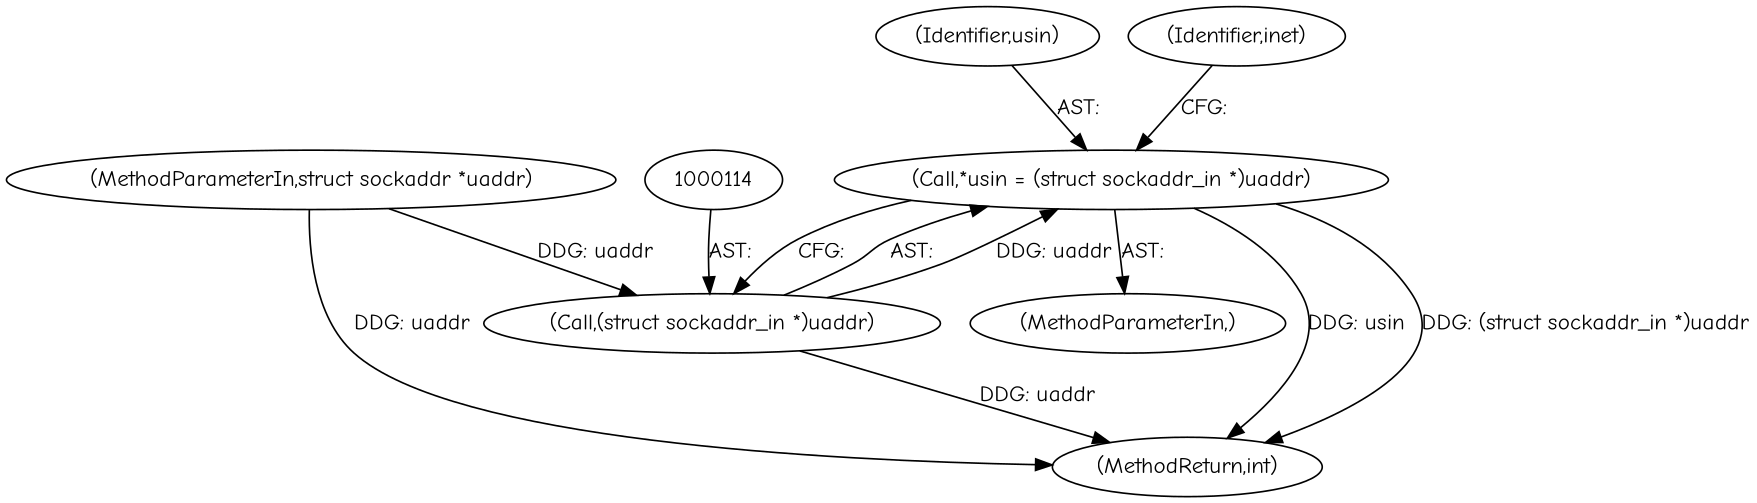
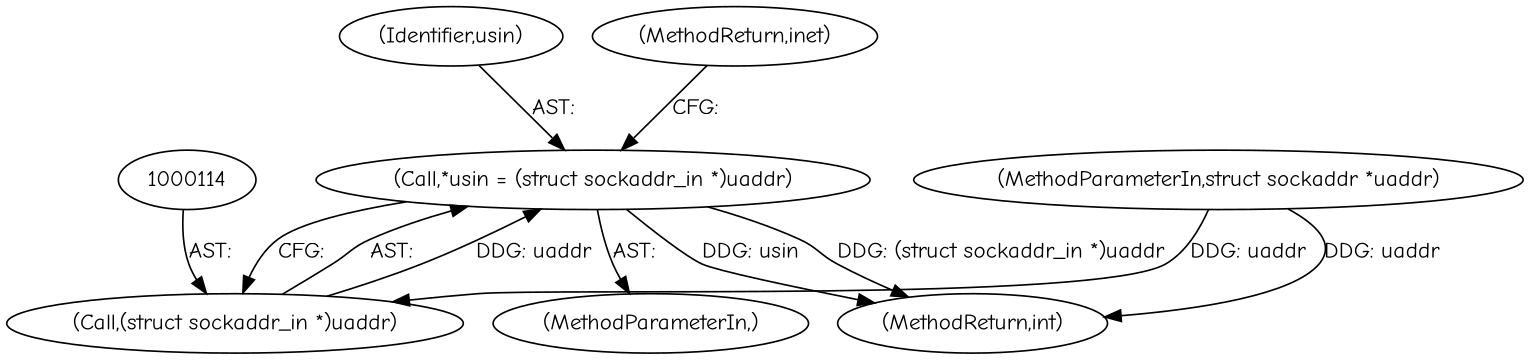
node "(Identifier,inet)": label "(Identifier,inet)" -> "(MethodReturn,inet)"
edge "(Call,(struct sockaddr_in *)uaddr)" -> "(MethodReturn,int)": removed, label "DDG: uaddr"
